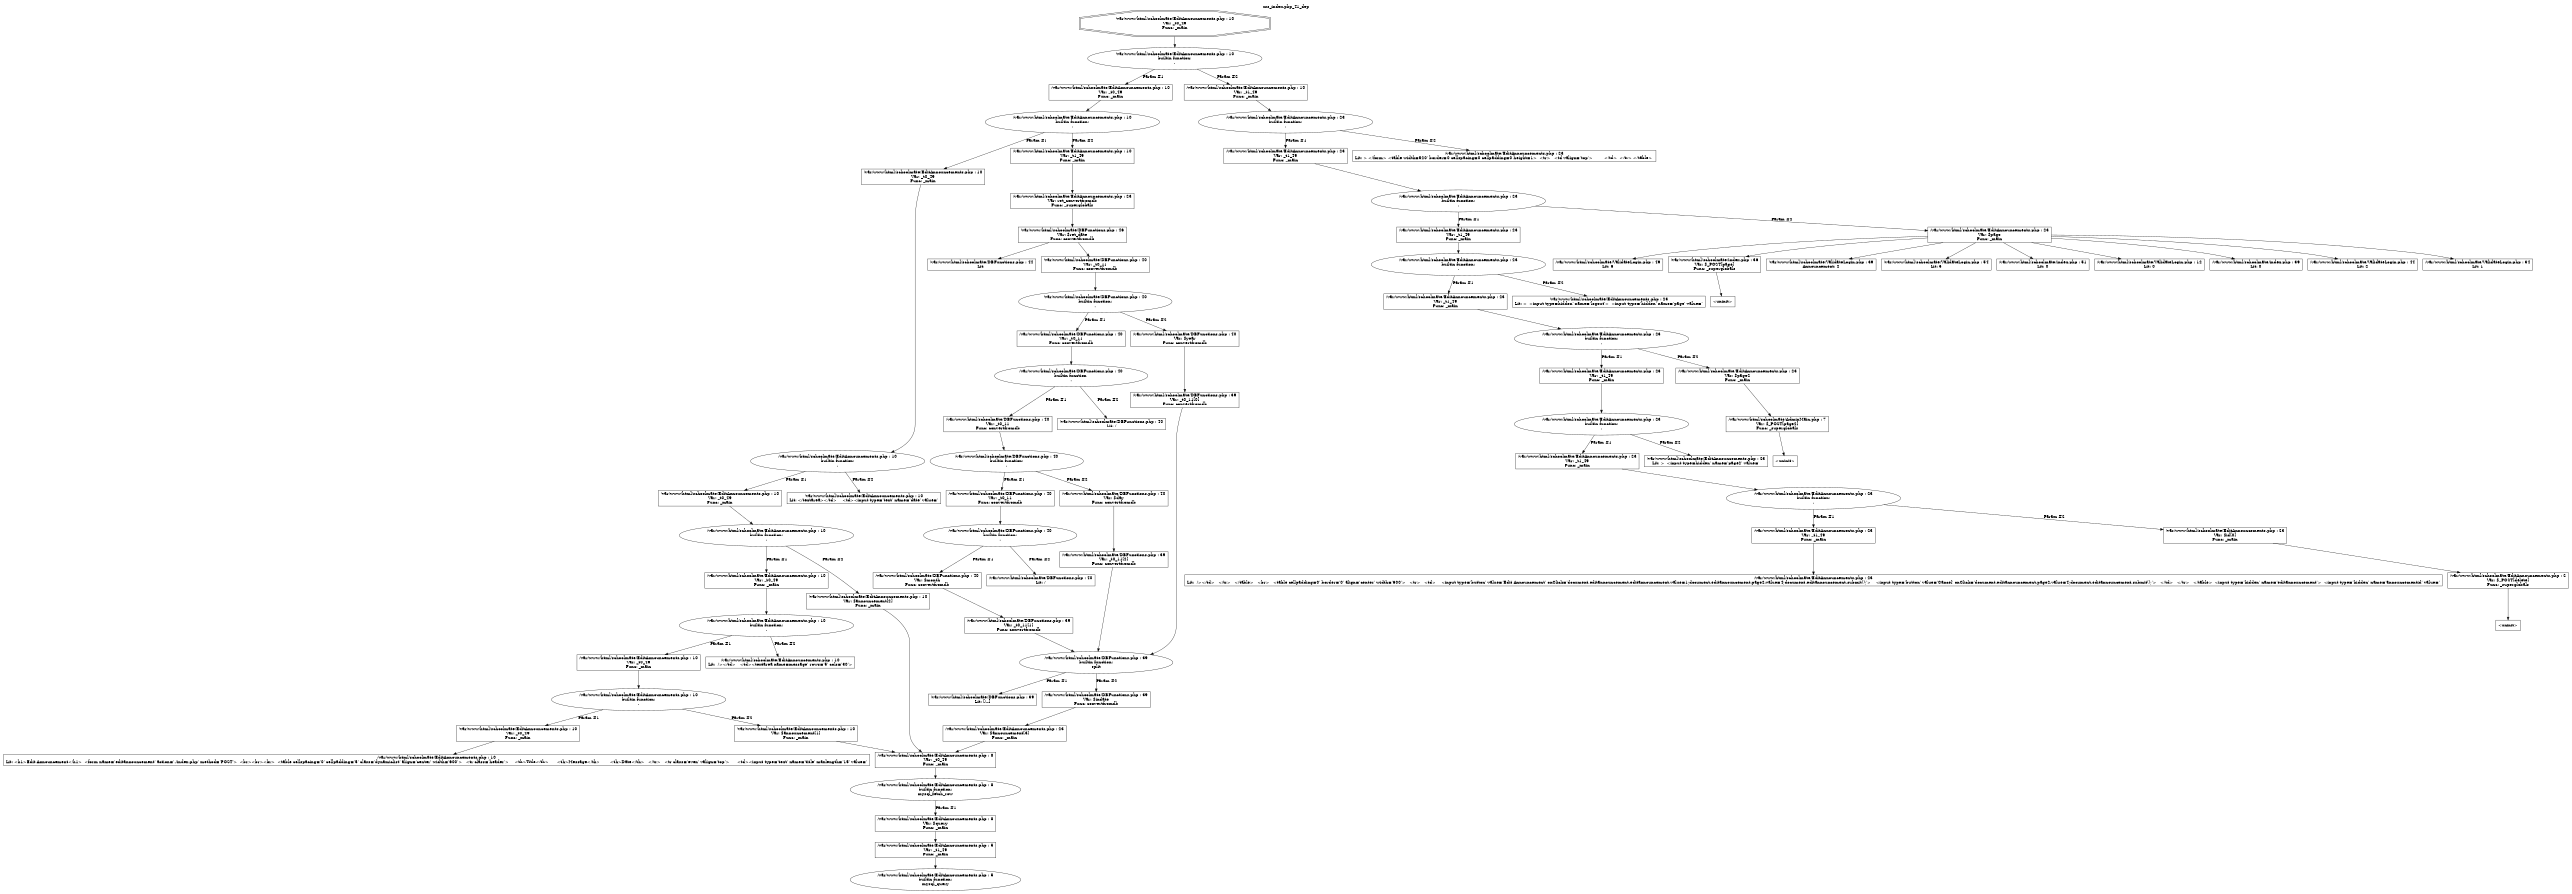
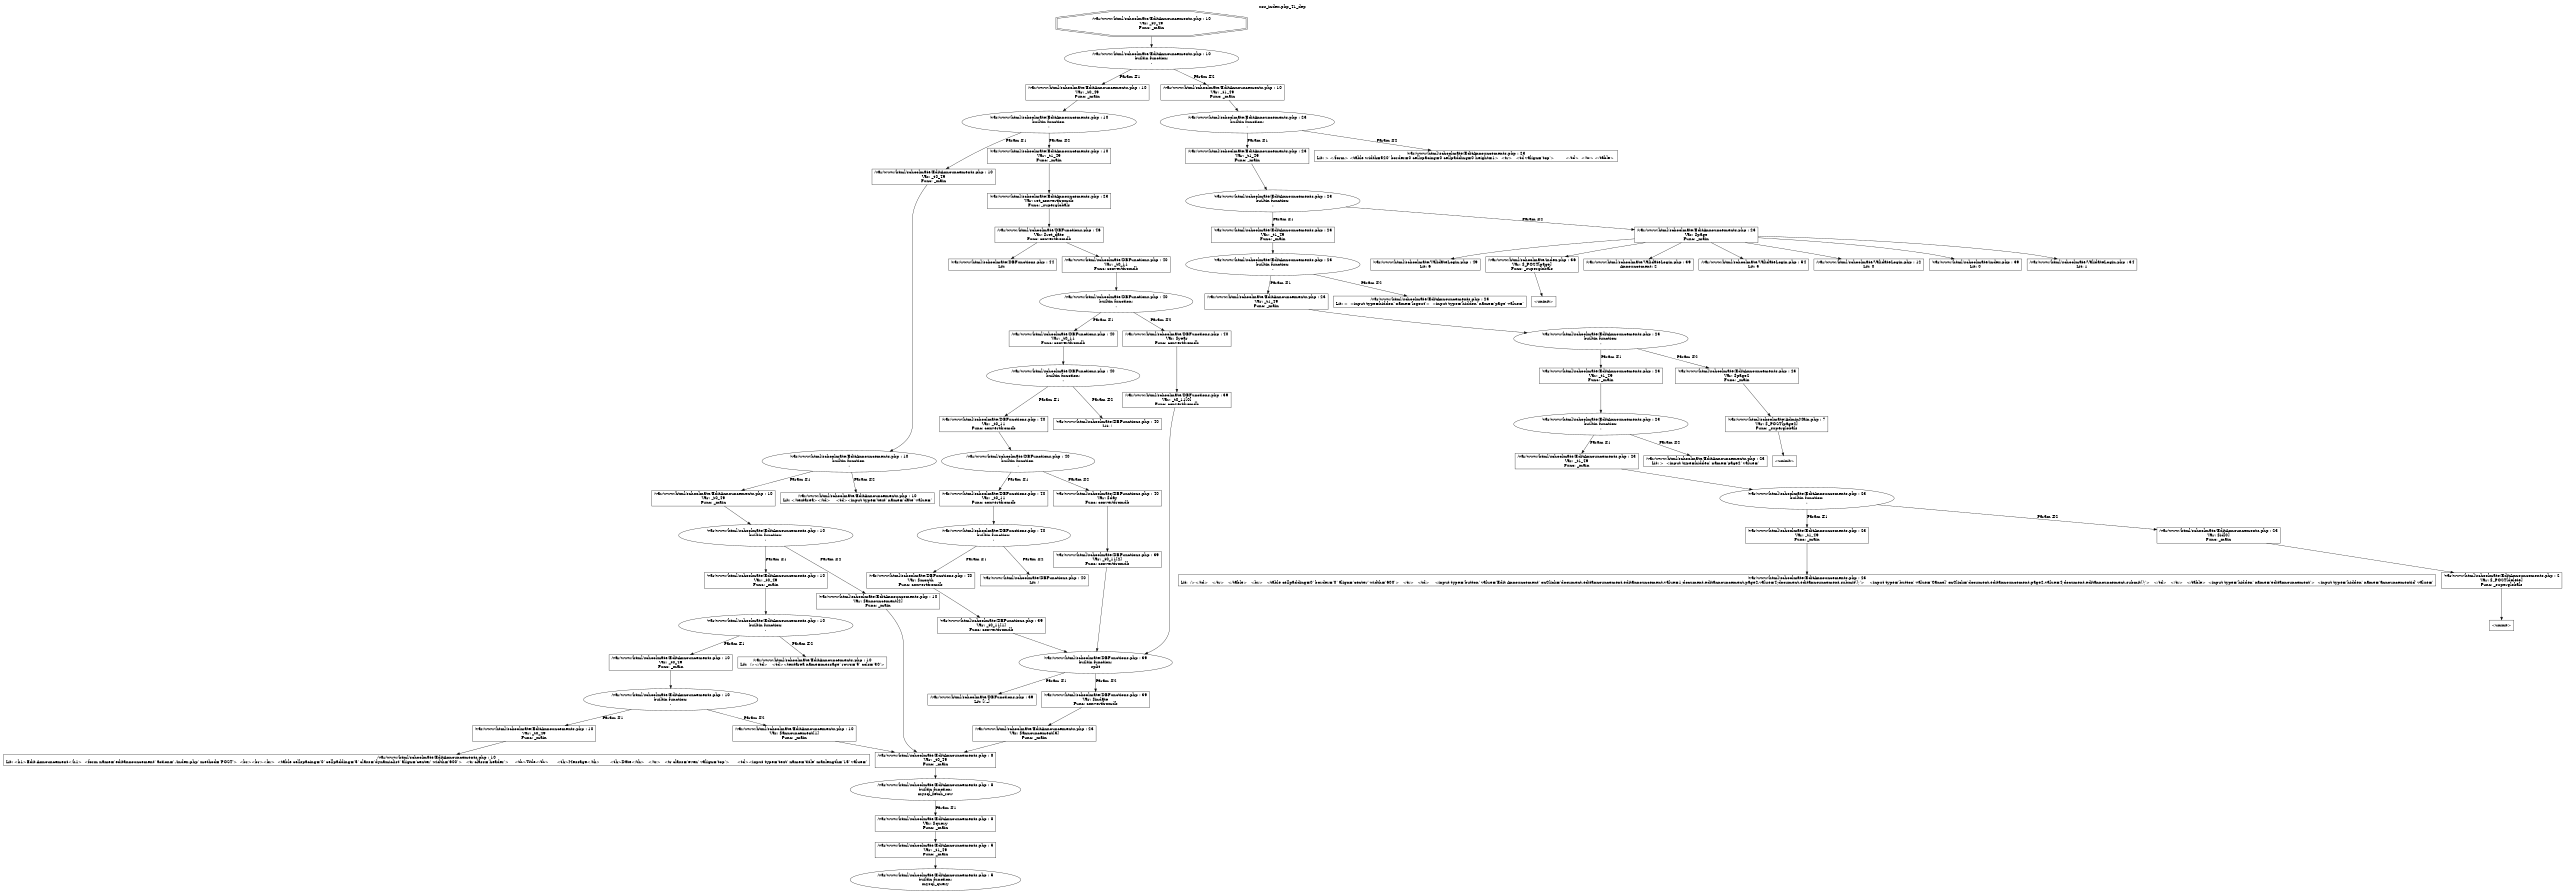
node "/var/www/html/schoolmate/index.php : 51 Lit: 0": removed
node "/var/www/html/schoolmate/ValidateLogin.php : 44 Lit: 2": removed
